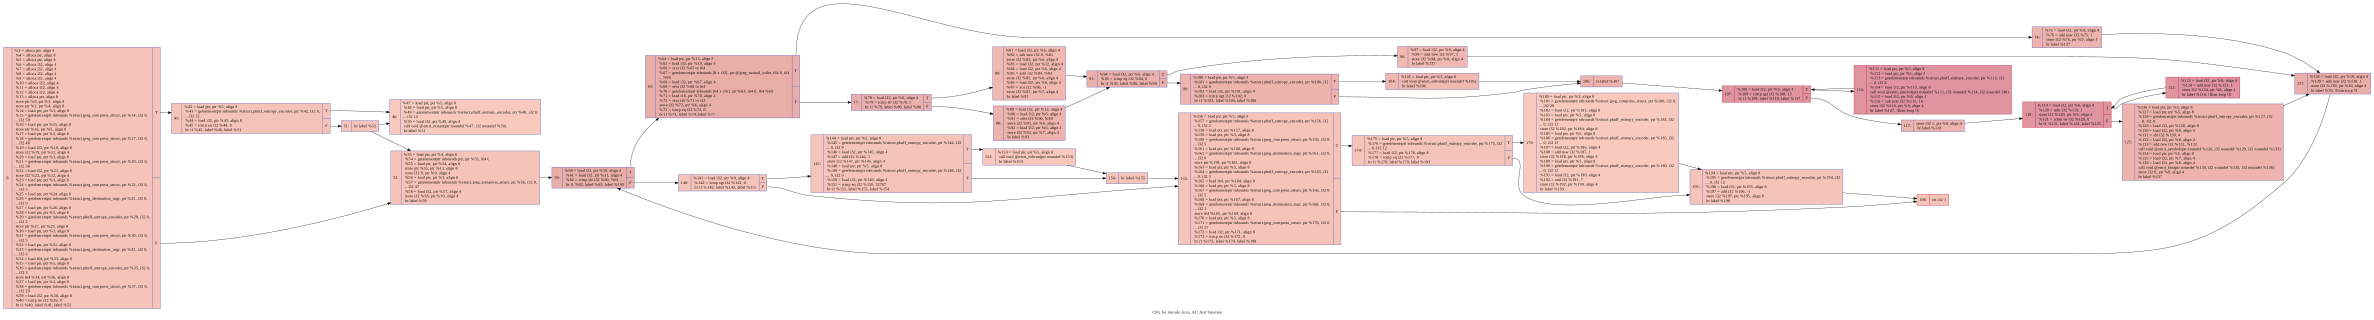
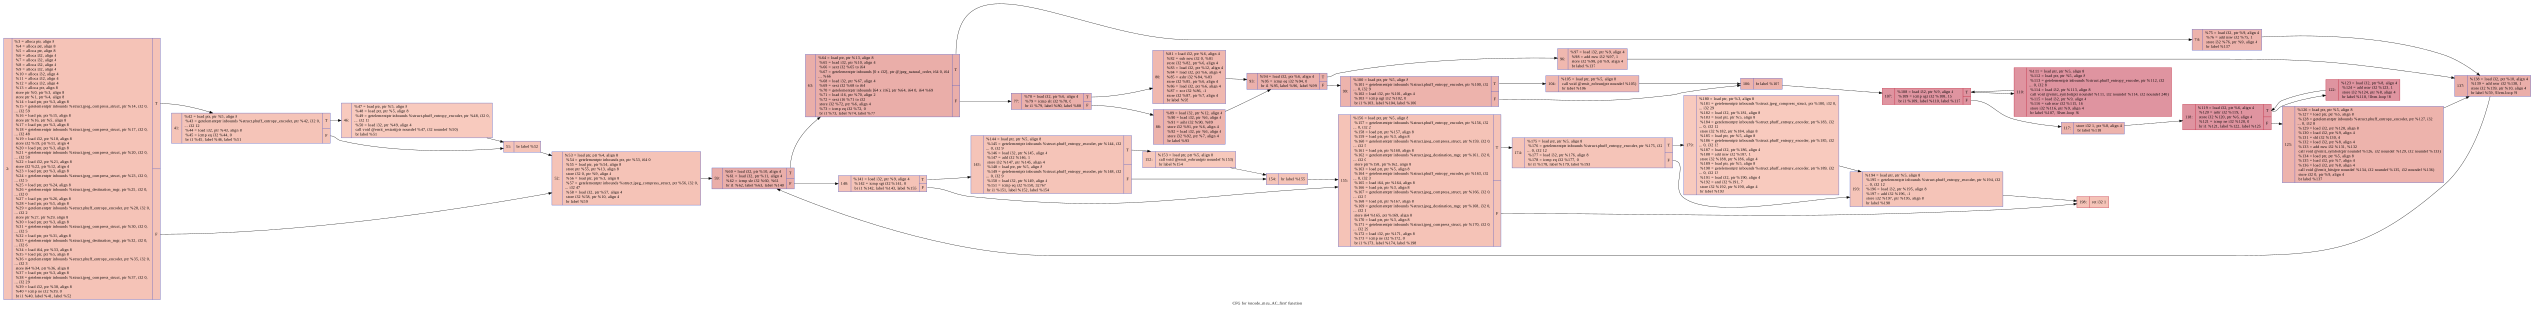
edge "51:" -> "46:": reversed
